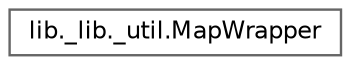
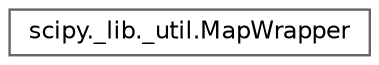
node "lib._lib._util.MapWrapper": label "lib._lib._util.MapWrapper" -> "scipy._lib._util.MapWrapper"
